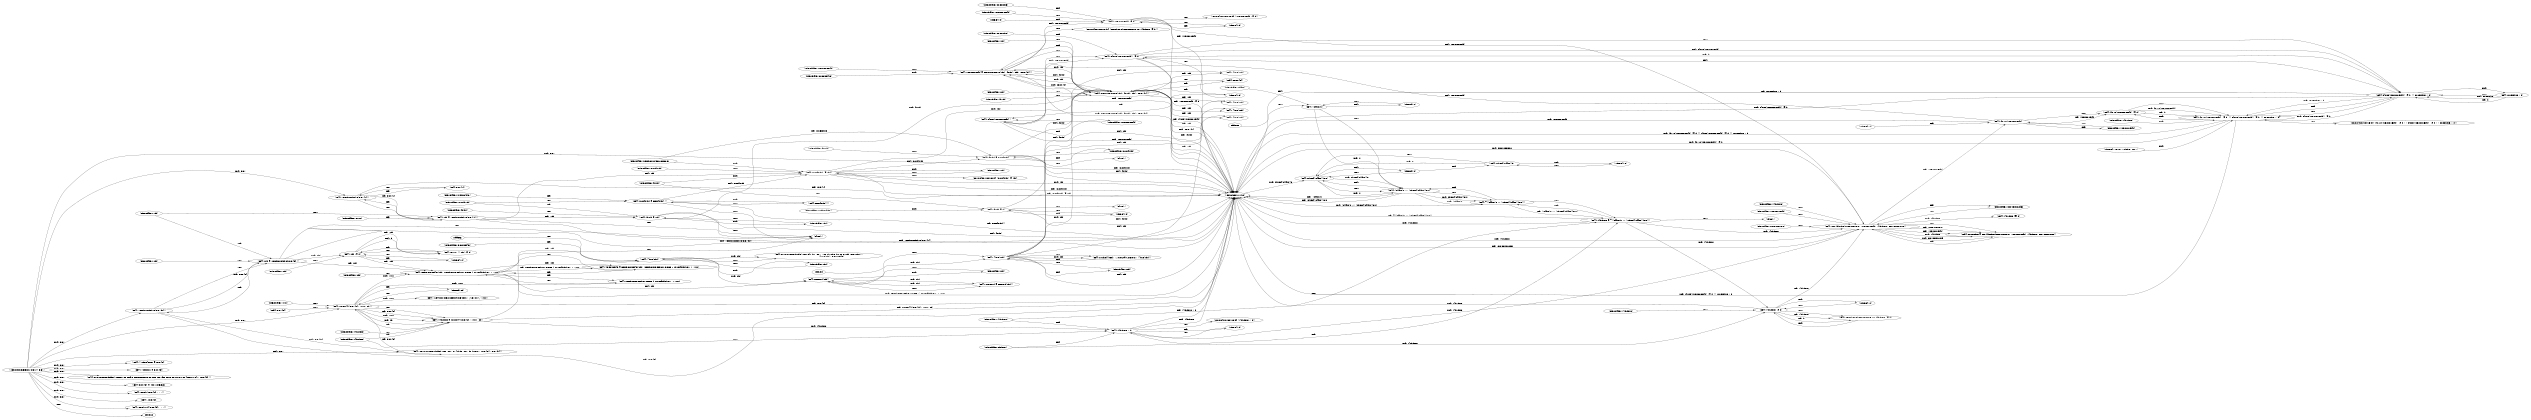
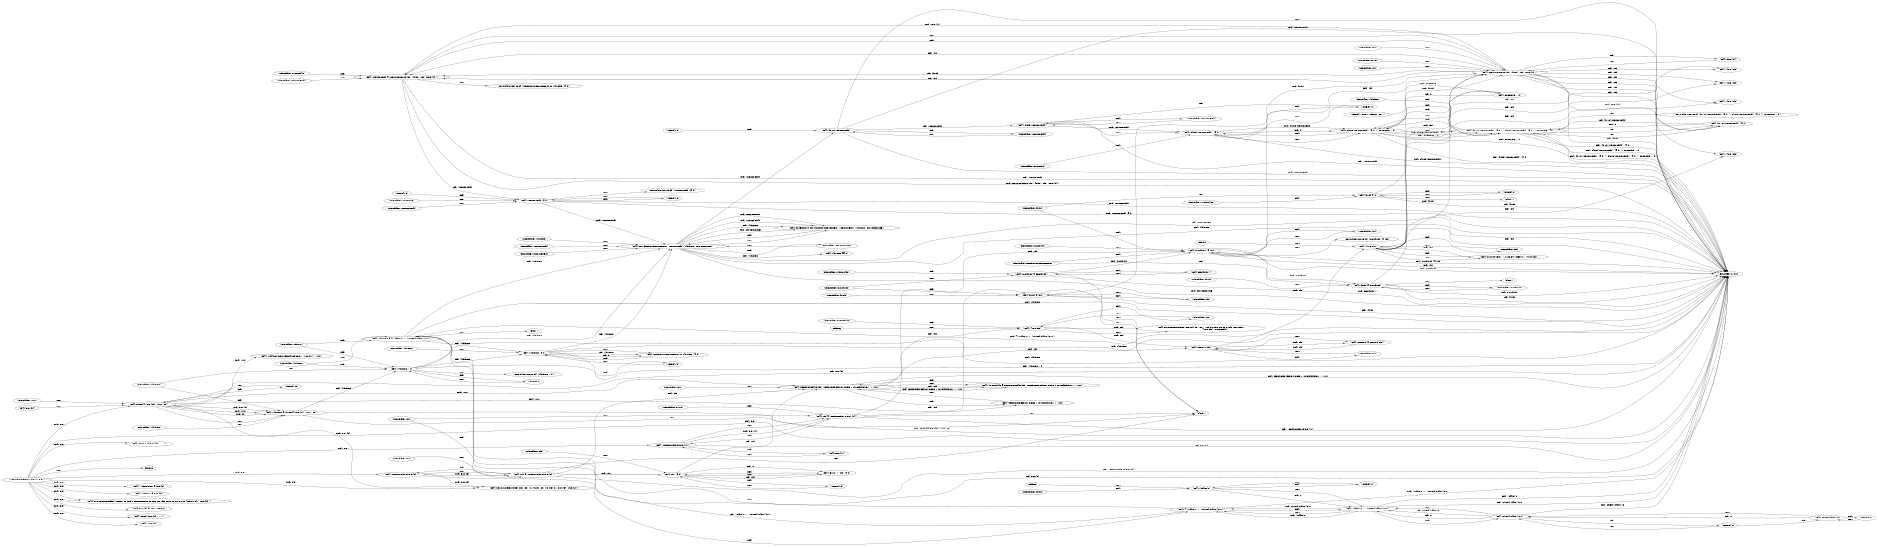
edge "(Identifier,setting_MakeCompatCore)" -> "(Call,fsuid = tmp_fsuid)": label "DDG: core_size" -> "CFG: "
edge "(MethodReturn,int)" -> "(Call,sizeof(off_t)*8-1)": reversed
edge "(Call,ulimit_c = strtoull(argv[2], NULL, 10))" -> "(Call,strtoull(argv[2], NULL, 10))": removed, label "CFG:"
